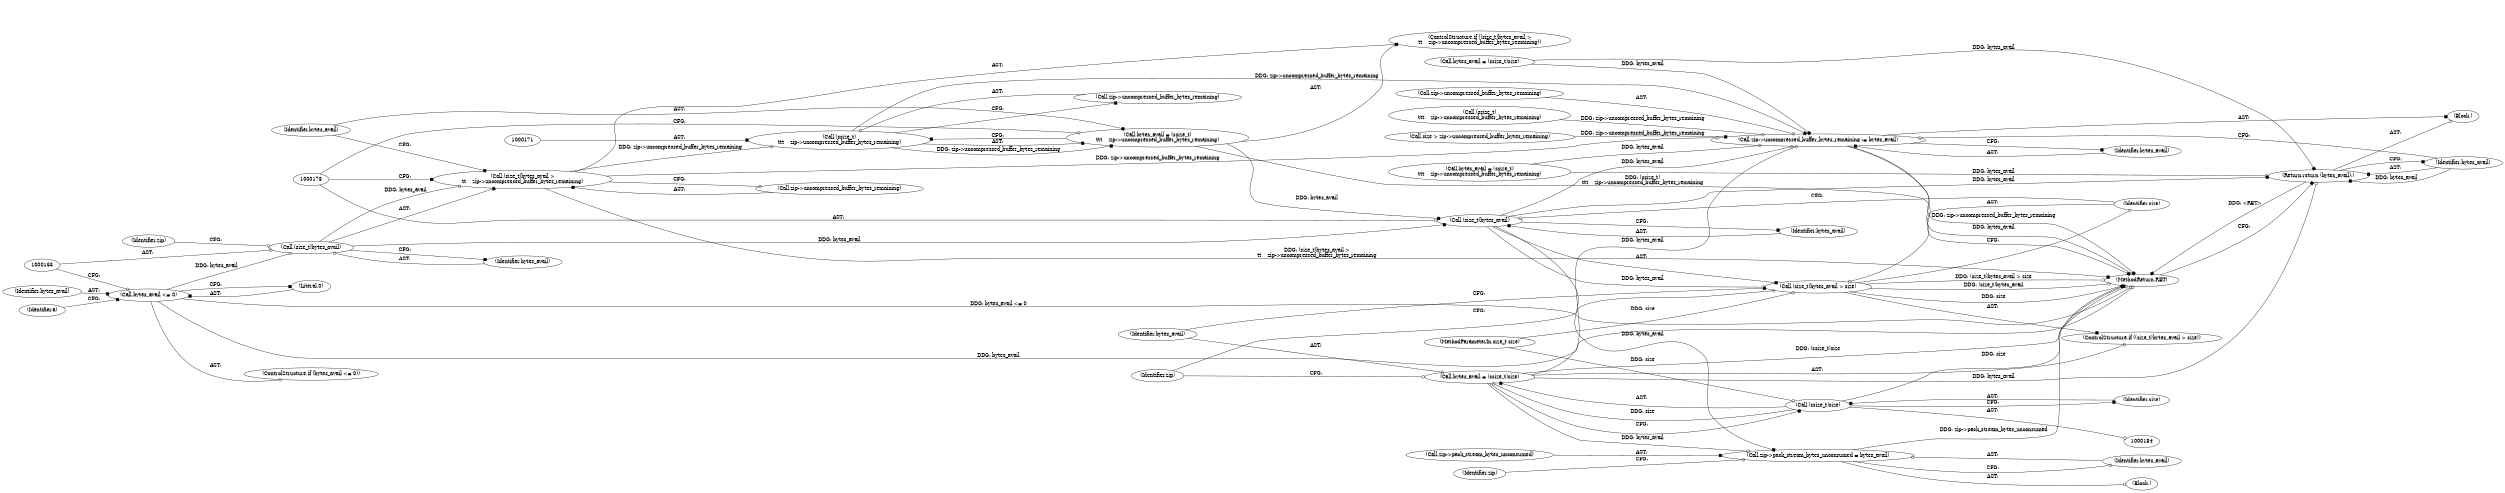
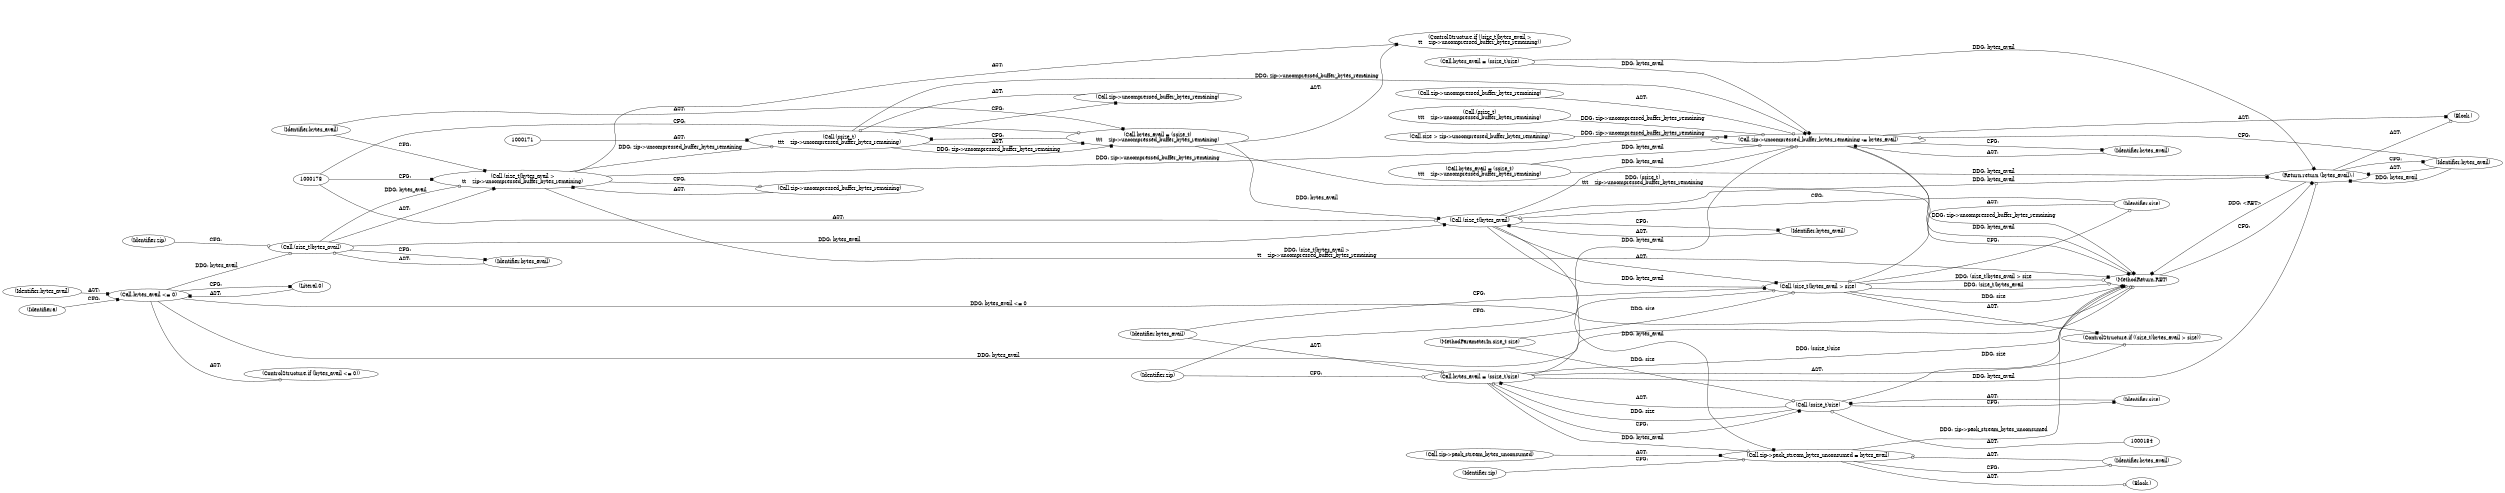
node "1000163": removed
edge "(Call,(ssize_t)size)" -> "1000184": reversed
